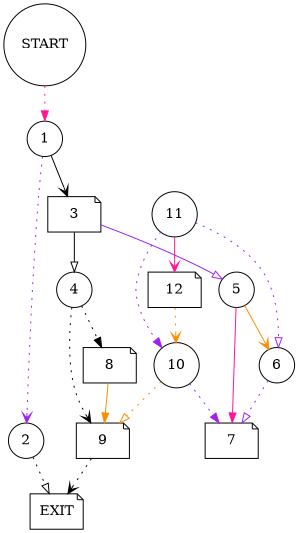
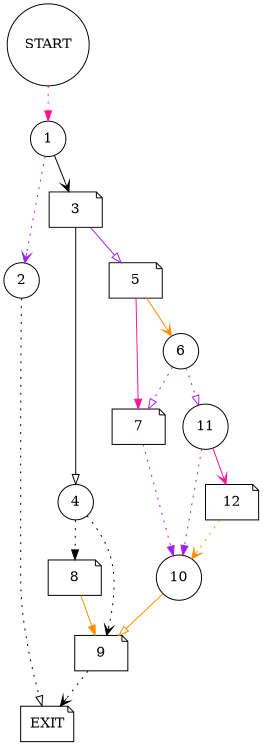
edge "11" -> "6": reversed
node "5": shape circle -> note
edge "10" -> "9": style dotted -> solid
edge "10" -> "7": reversed
